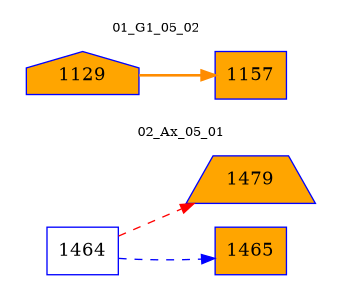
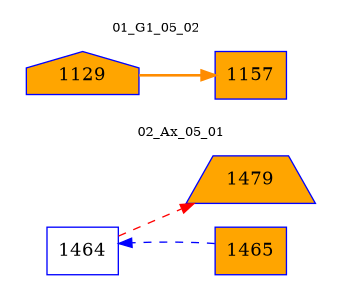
edge "1464" -> "1465": reversed
